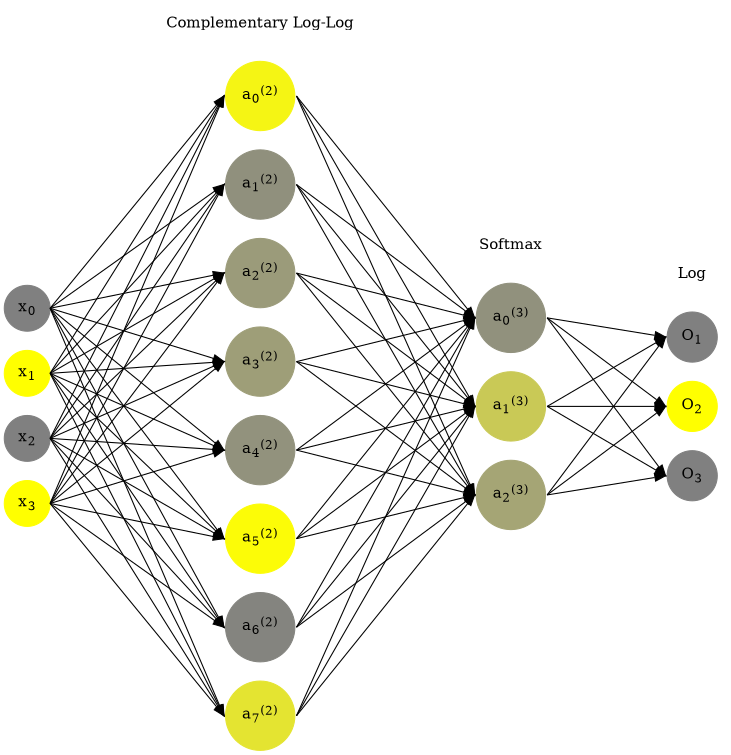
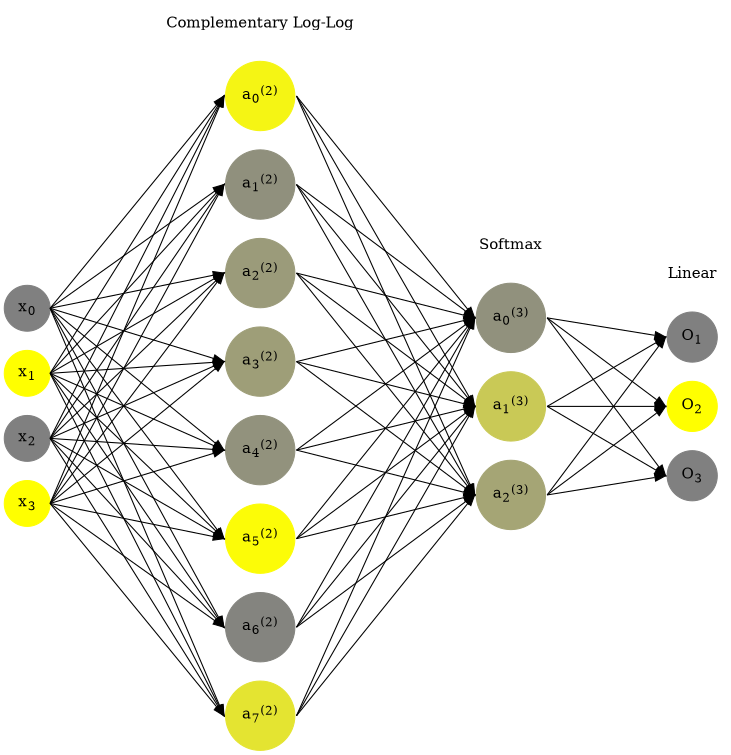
node "Log": label "Log" -> "Linear"
